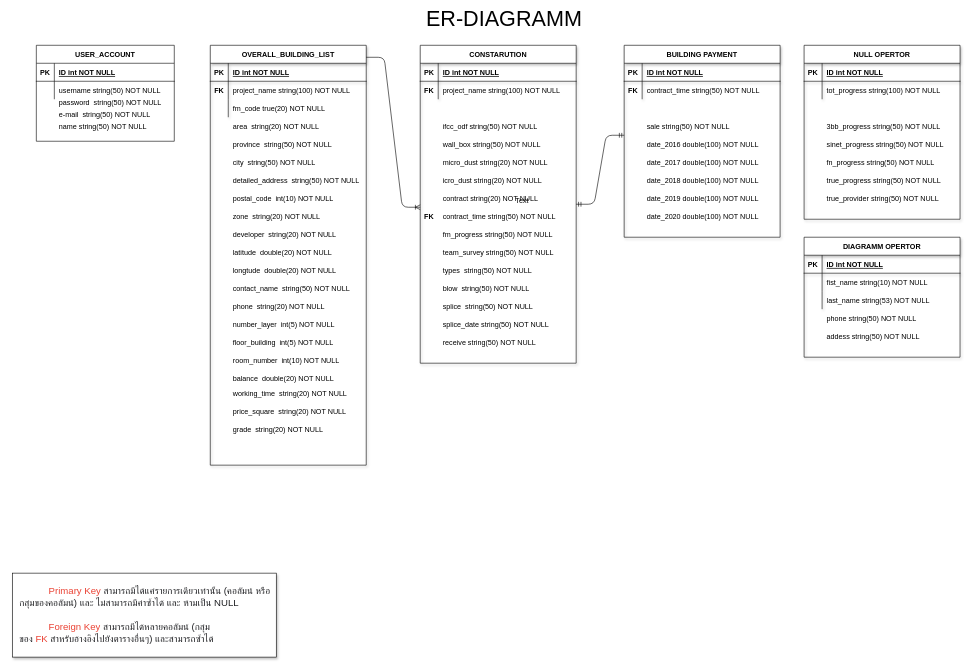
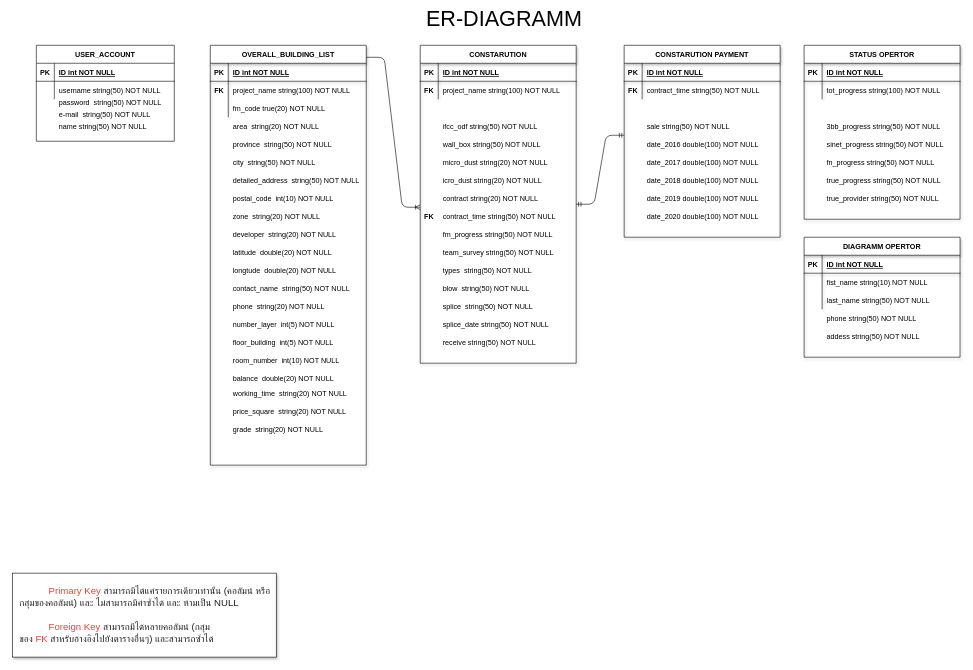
node "BUILDING PAYMENT": label "BUILDING PAYMENT" -> "CONSTARUTION PAYMENT"
node "NULL OPERTOR": label "NULL OPERTOR" -> "STATUS OPERTOR"
node "Text": removed
node "last_name string(53) NOT NULL": label "last_name string(53) NOT NULL" -> "last_name string(50) NOT NULL"
